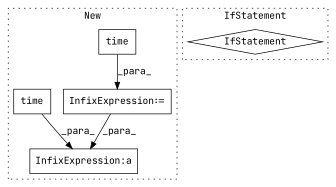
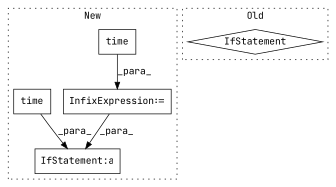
cluster "IfStatement": label "IfStatement" -> "Old"
node "InfixExpression:a": label "InfixExpression:a" -> "IfStatement:a"
